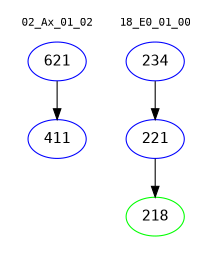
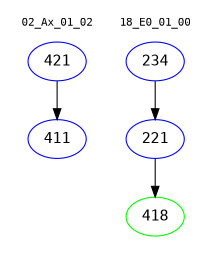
node "621": label "621" -> "421"
node "218": label "218" -> "418"
